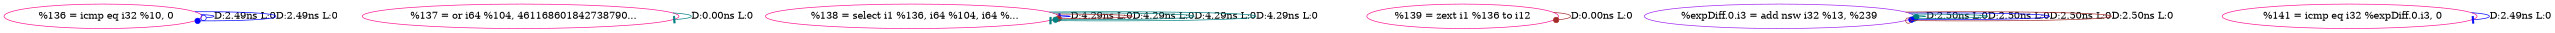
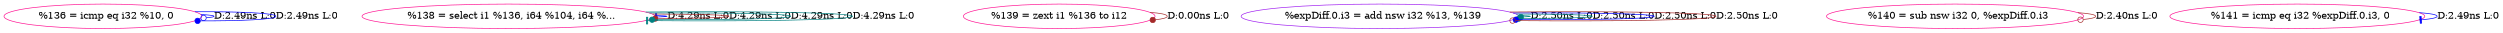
node "%137 = or i64 %104, 461168601842738790...": removed
node "%expDiff.0.i3 = add nsw i32 %13, %239": label "%expDiff.0.i3 = add nsw i32 %13, %239" -> "%expDiff.0.i3 = add nsw i32 %13, %139"
node "%140 = sub nsw i32 0, %expDiff.0.i3": added
